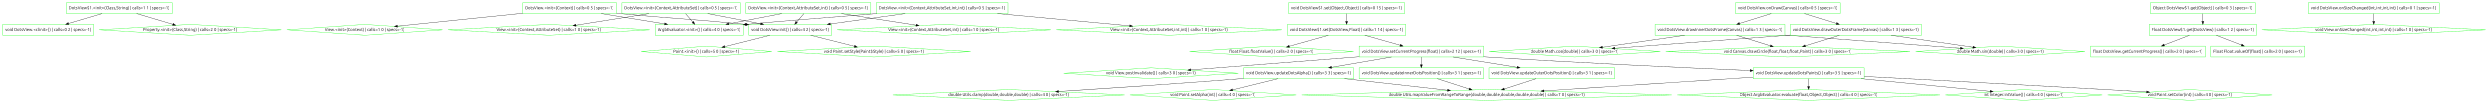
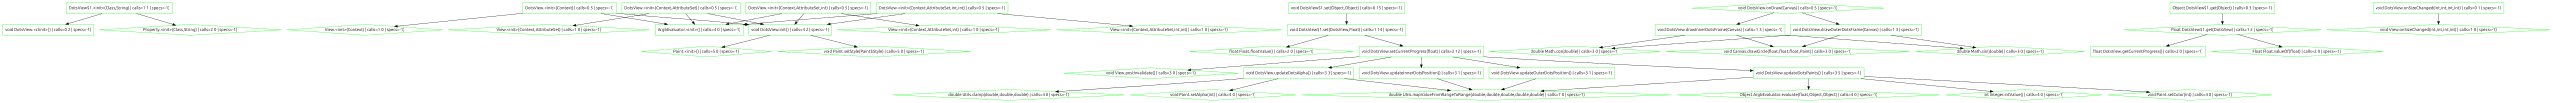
node "void DotsView.onDraw(Canvas) | calls=0 5 | specs=-1)": shape box -> diamond
node "Float DotsView$1.get(DotsView) | calls=1 2 | specs=-1)": shape box -> diamond
node "Float Float.valueOf(float) | calls=2 0 | specs=-1)": shape box -> diamond
